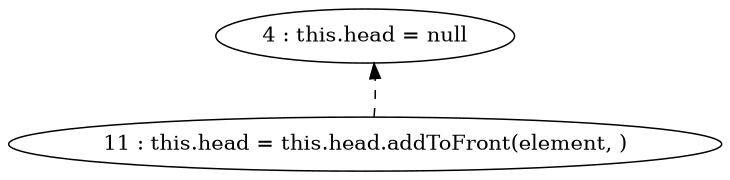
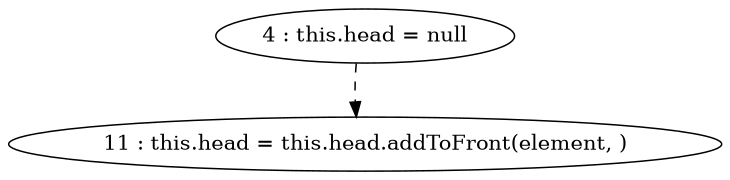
edge "11 : this.head = this.head.addToFront(element, )" -> "4 : this.head = null": reversed
